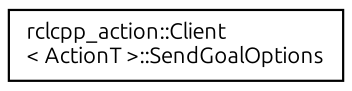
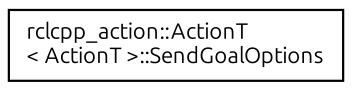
node "rclcpp_action::Client < ActionT >::SendGoalOptions": label "rclcpp_action::Client < ActionT >::SendGoalOptions" -> "rclcpp_action::ActionT < ActionT >::SendGoalOptions"
